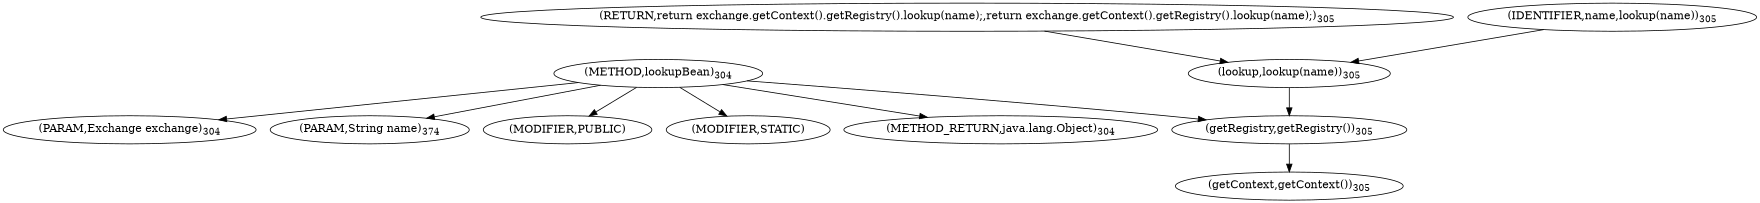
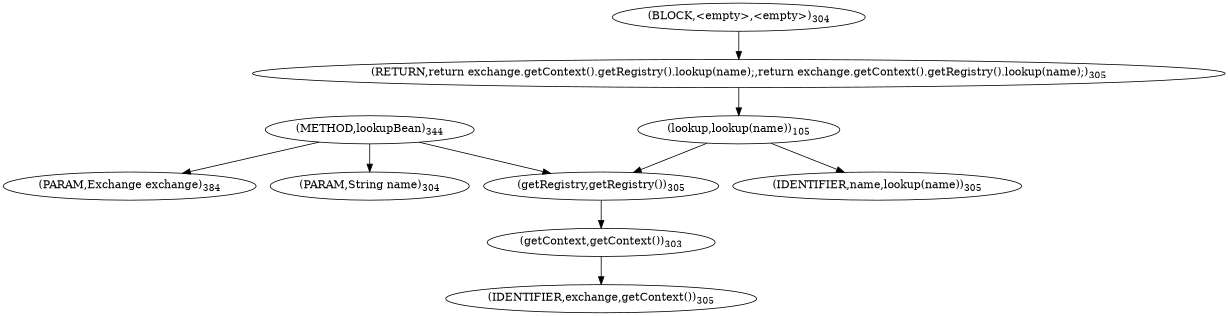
node "(BLOCK,<empty>,<empty>)": added
edge "(IDENTIFIER,name,lookup(name))" -> "(lookup,lookup(name))": reversed
node "(METHOD,lookupBean)": text "304" -> "344"
node "(lookup,lookup(name))": text "305" -> "105"
node "(PARAM,Exchange exchange)": text "304" -> "384"
node "(PARAM,String name)": text "374" -> "304"
node "(MODIFIER,PUBLIC)": removed
node "(MODIFIER,STATIC)": removed
node "(METHOD_RETURN,java.lang.Object)": removed
node "(getContext,getContext())": text "305" -> "303"
node "(IDENTIFIER,exchange,getContext())": added
